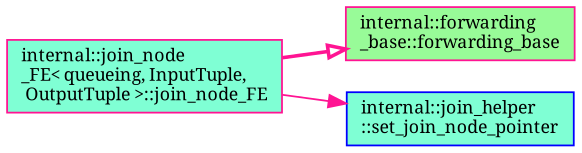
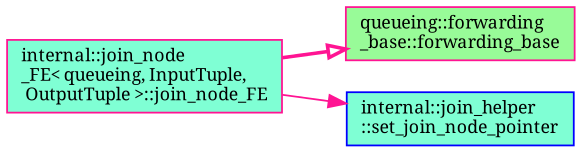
node "internal::forwarding _base::forwarding_base": label "internal::forwarding _base::forwarding_base" -> "queueing::forwarding _base::forwarding_base"
